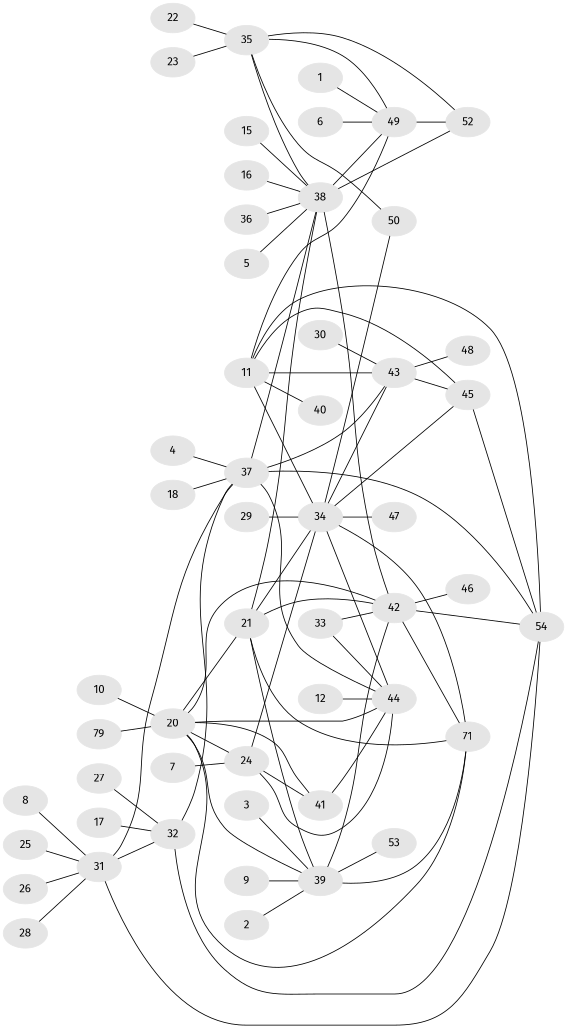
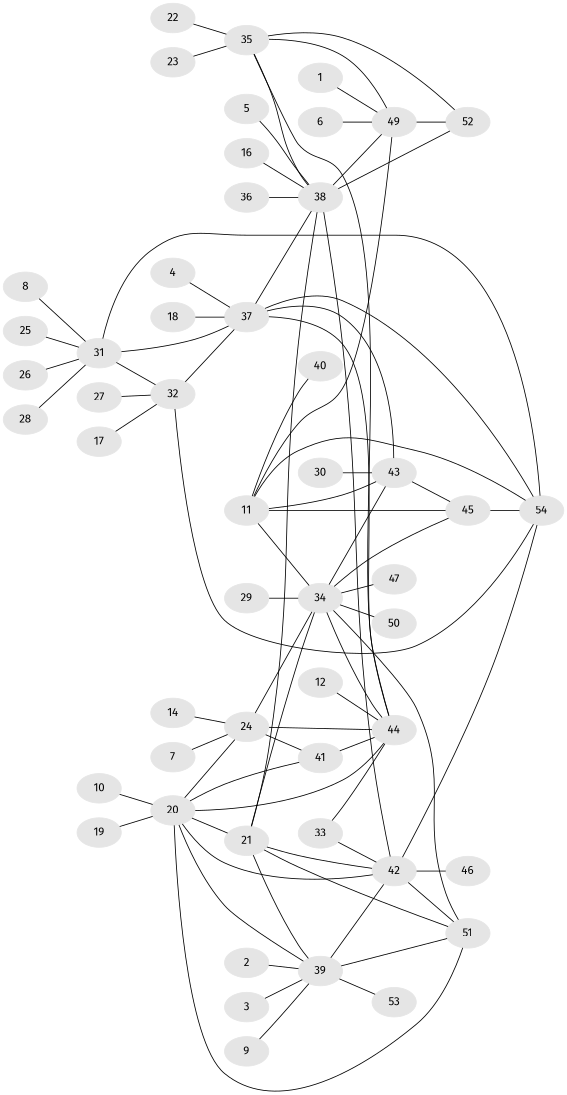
node "15": removed
edge "35" -- "50": now "35" -- "44"
node "48": removed
node "14": added
node "79": label "79" -> "19"
node "71": label "71" -> "51"
